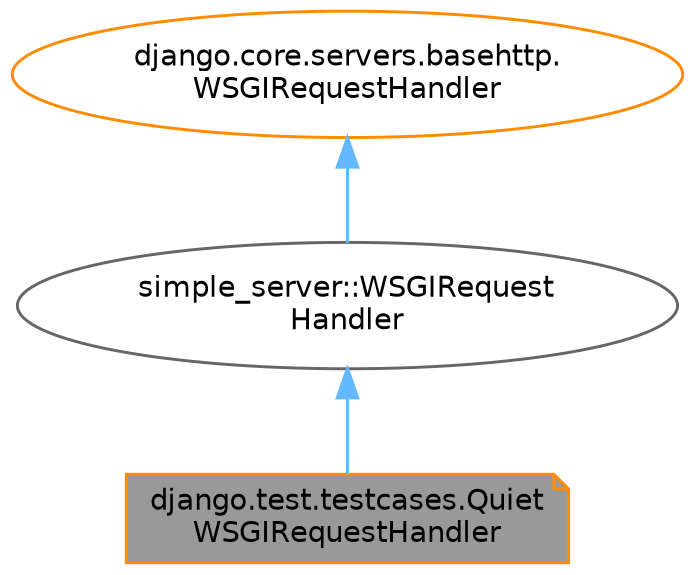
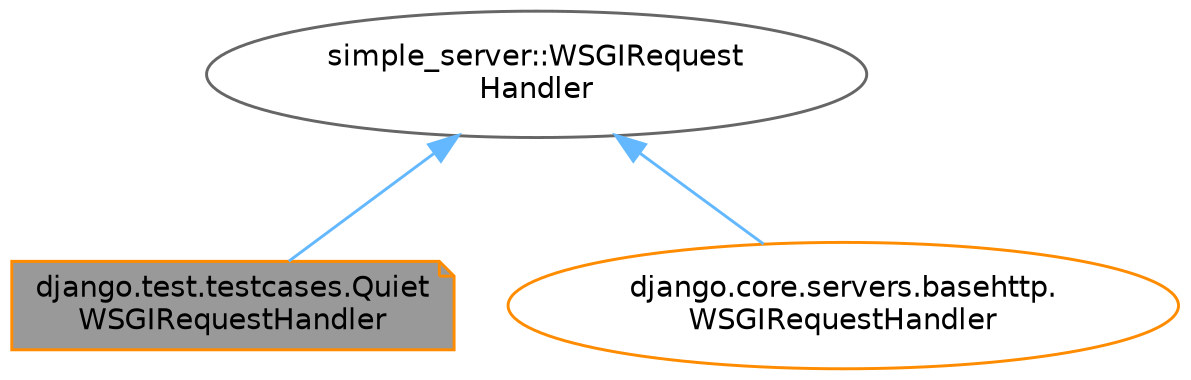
edge "simple_server::WSGIRequest Handler" -> "django.core.servers.basehttp. WSGIRequestHandler": reversed
